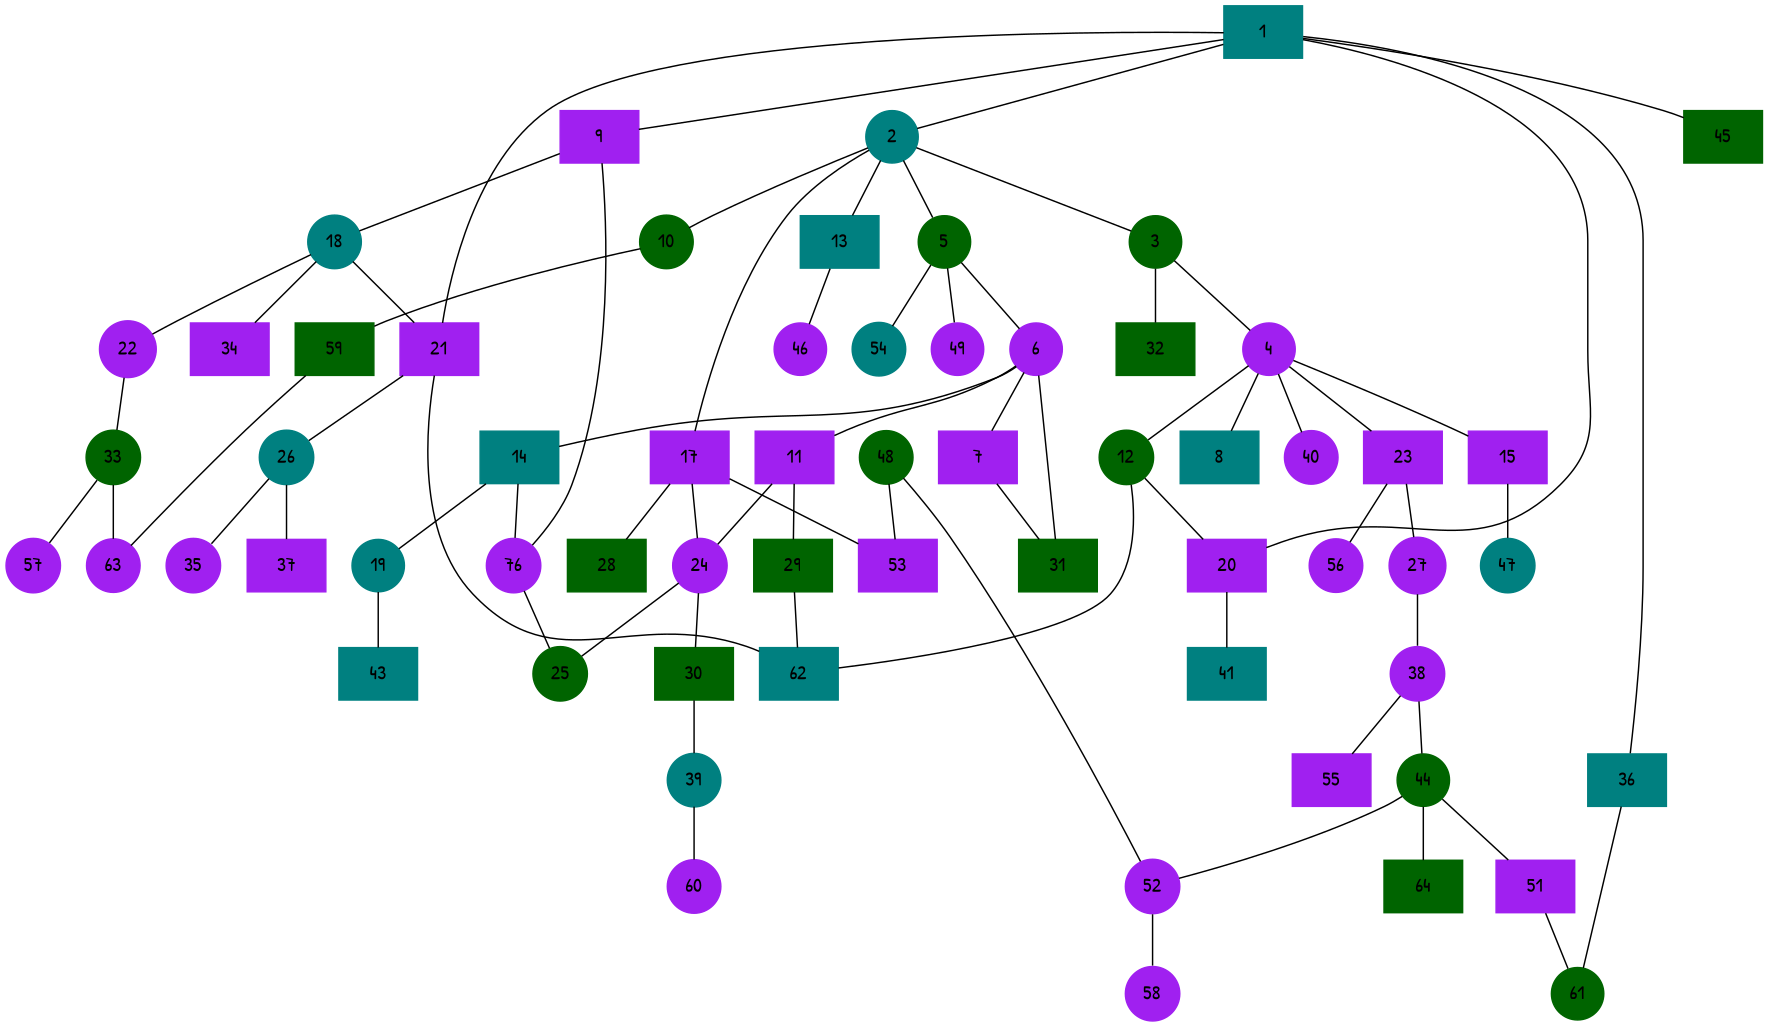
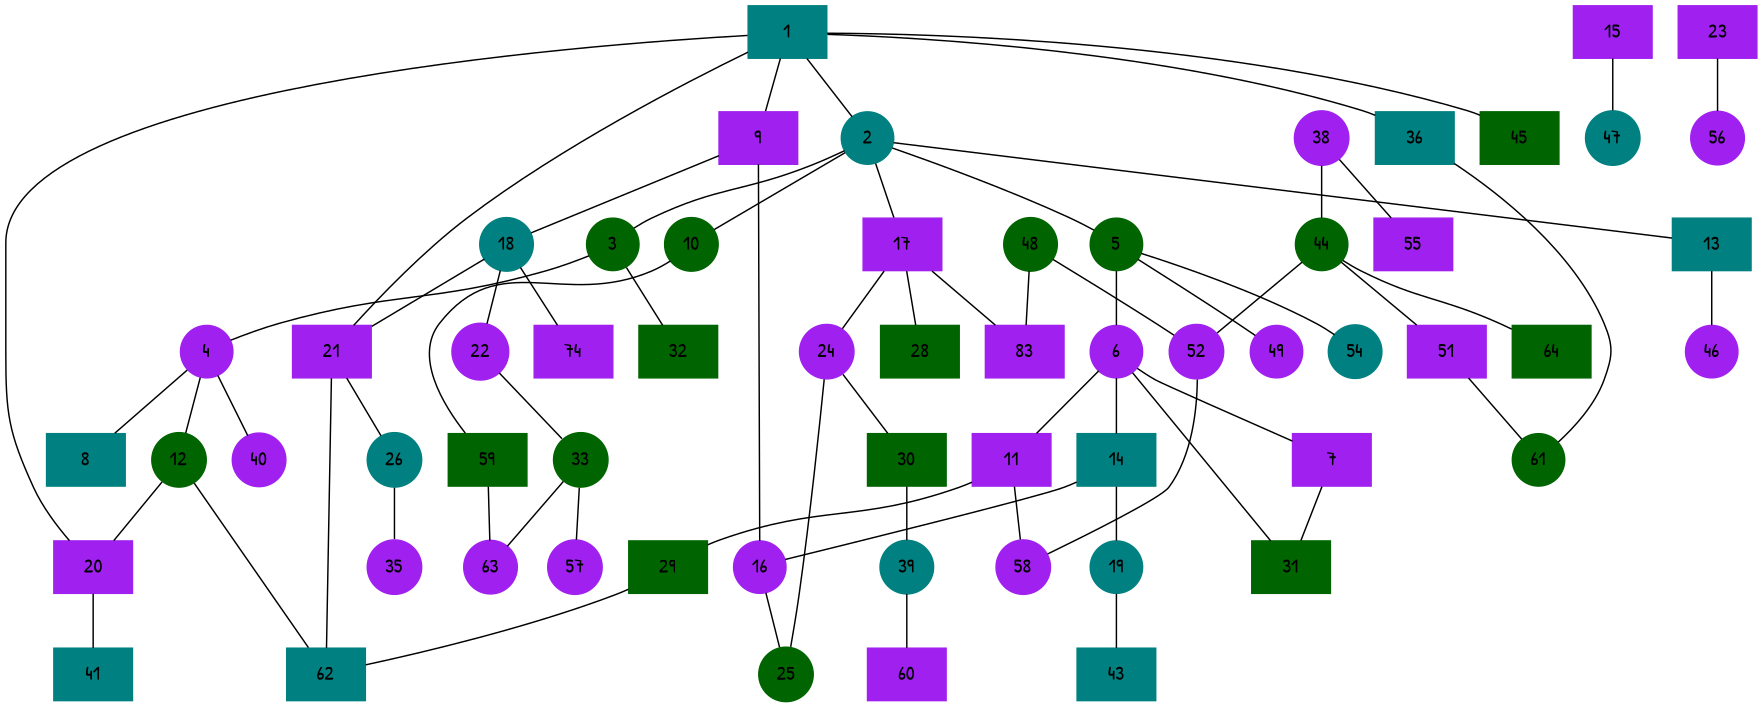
node "34": label "34" -> "74"
edge "4" -- "15": removed
edge "4" -- "23": removed
edge "11" -- "24": now "11" -- "58"
node "37": removed
node "76": label "76" -> "16"
node "53": label "53" -> "83"
node "27": removed
node "60": shape circle -> box
